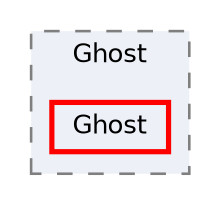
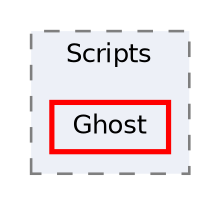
cluster "Ghost": label "Ghost" -> "Scripts"
